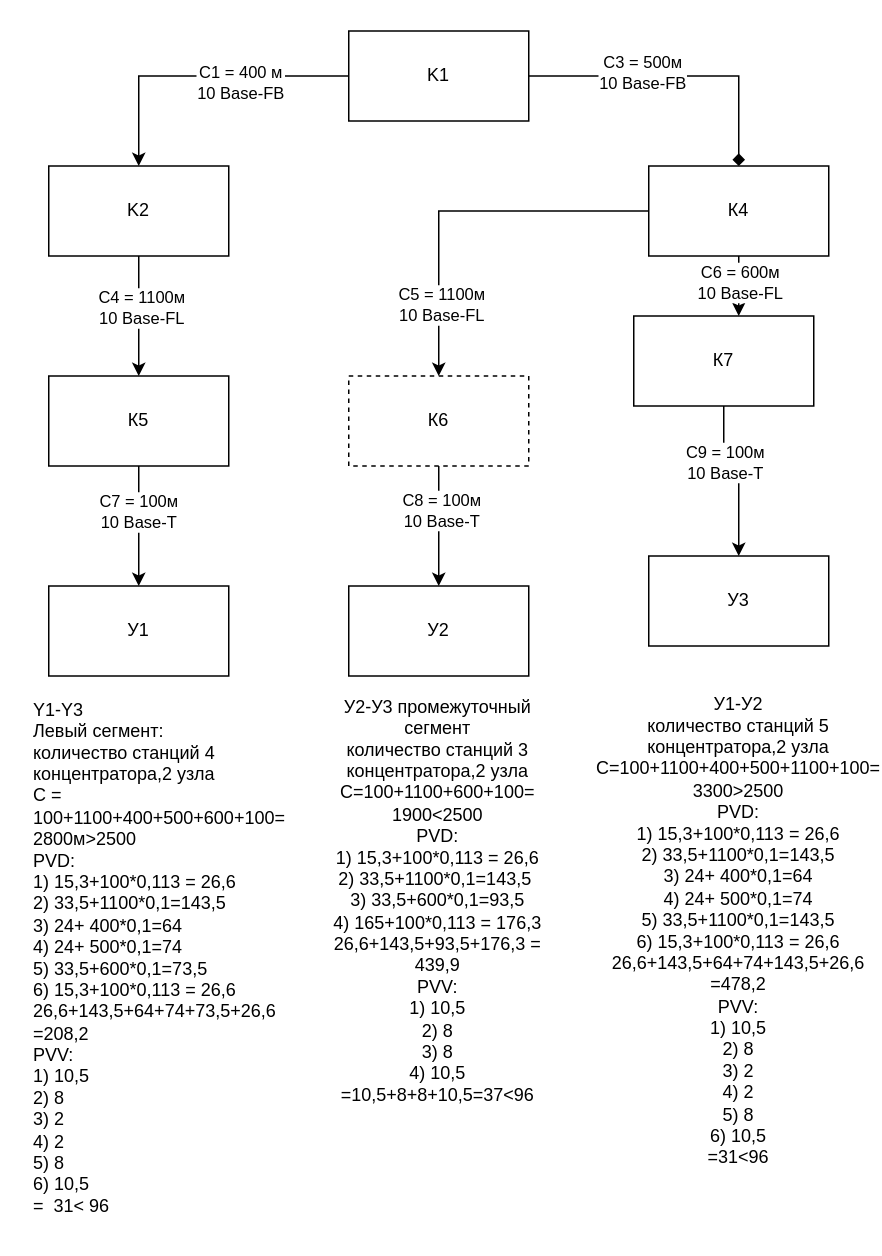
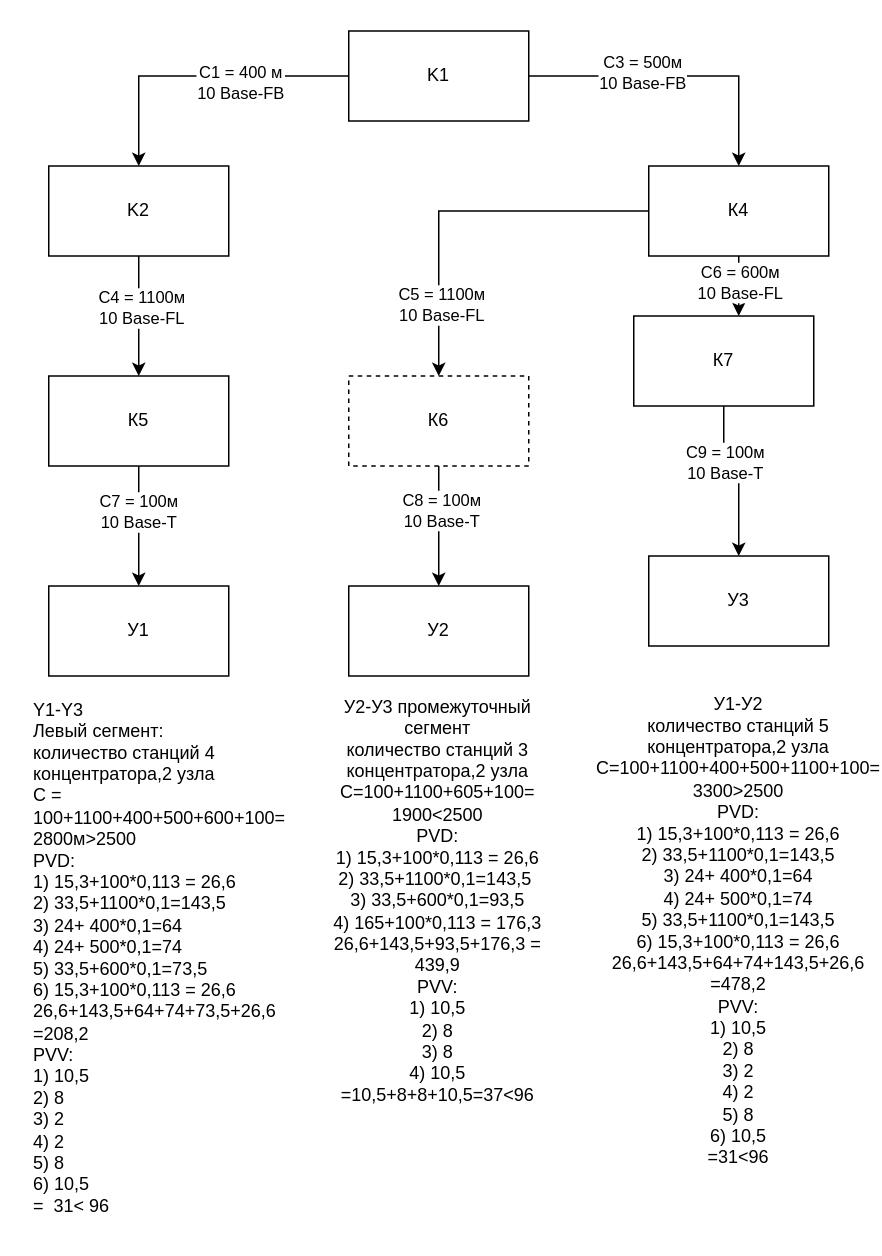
edge "K1" -> "К4": arrowhead diamond -> classic
node "У2-У3 промежуточный сегмент количество станций 3 концентратора,2 узла С=100+1100+600+100= 1900<2500 PVD: 1) 15,3+100*0,113 = 26,6 2) 33,5+1100*0,1=143,5 3) 33,5+600*0,1=93,5 4) 165+100*0,113 = 176,3 26,6+143,5+93,5+176,3 = 439,9 PVV: 1) 10,5 2) 8 3) 8 4) 10,5 =10,5+8+8+10,5=37<96": label "У2-У3 промежуточный сегмент количество станций 3 концентратора,2 узла С=100+1100+600+100= 1900<2500 PVD: 1) 15,3+100*0,113 = 26,6 2) 33,5+1100*0,1=143,5 3) 33,5+600*0,1=93,5 4) 165+100*0,113 = 176,3 26,6+143,5+93,5+176,3 = 439,9 PVV: 1) 10,5 2) 8 3) 8 4) 10,5 =10,5+8+8+10,5=37<96" -> "У2-У3 промежуточный сегмент количество станций 3 концентратора,2 узла С=100+1100+605+100= 1900<2500 PVD: 1) 15,3+100*0,113 = 26,6 2) 33,5+1100*0,1=143,5 3) 33,5+600*0,1=93,5 4) 165+100*0,113 = 176,3 26,6+143,5+93,5+176,3 = 439,9 PVV: 1) 10,5 2) 8 3) 8 4) 10,5 =10,5+8+8+10,5=37<96"
